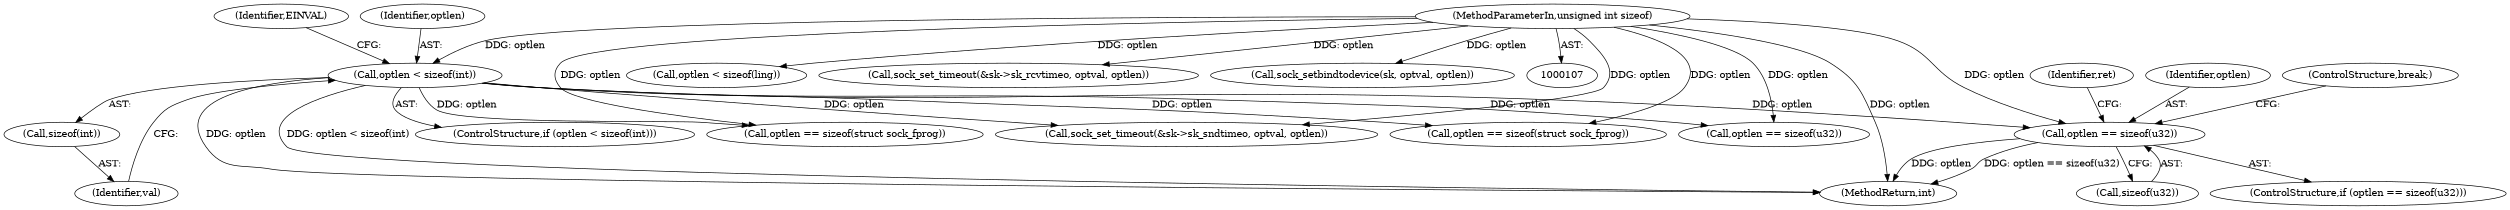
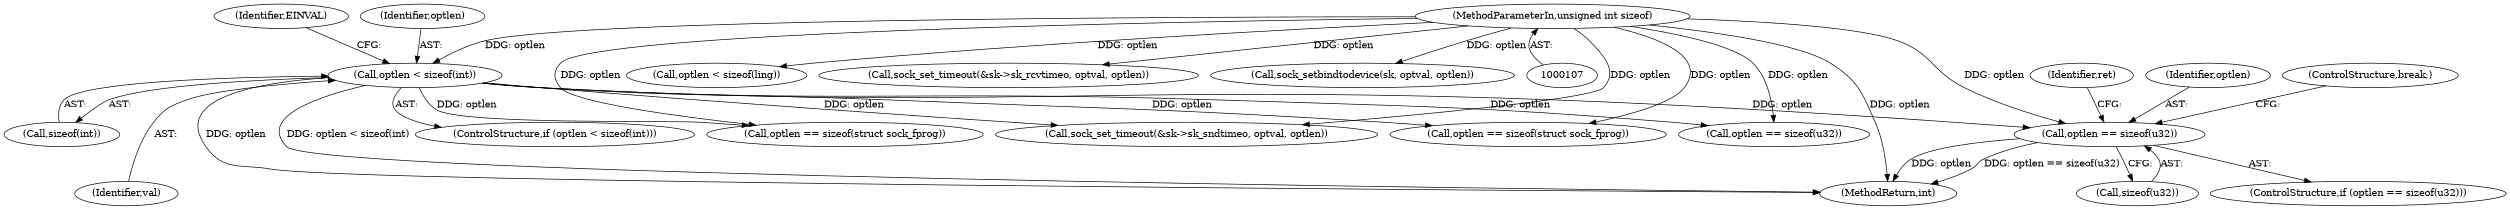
edge "(MethodParameterIn,unsigned int sizeof)" -> "1000107": reversed
edge "(Identifier,val)" -> "(Call,optlen < sizeof(int))": label "CFG: " -> "AST: "
edge "(Call,sizeof(int))" -> "(Identifier,val)": now "(Call,sizeof(int))" -> "(Call,optlen < sizeof(int))"
